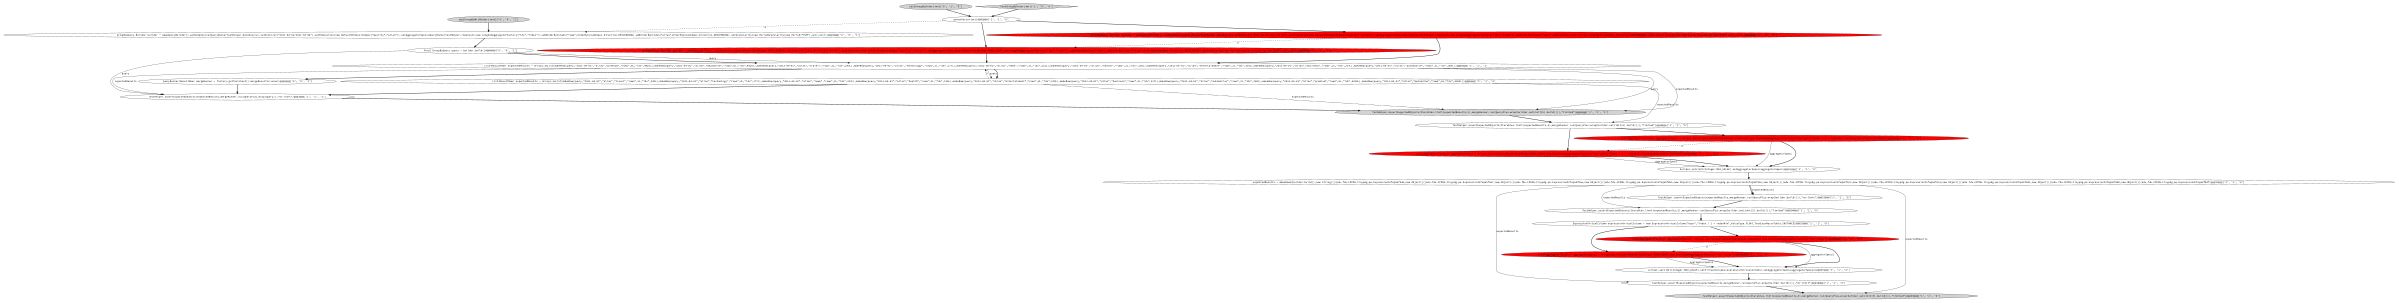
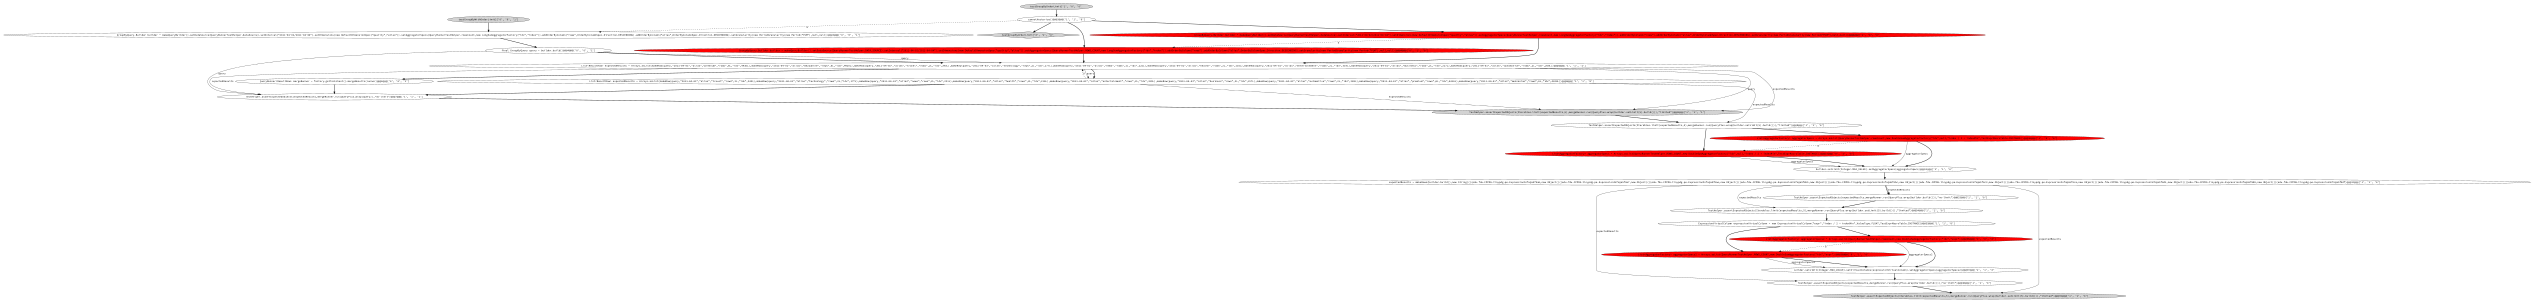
node "testGroupByOrderLimit['0', '1', '0']": shape ellipse -> diamond
node "testGroupByOrderLimit['1', '0', '0']": shape diamond -> ellipse
edge "testGroupByOrderLimit['0', '1', '0']" -> "cannotVectorize()@@@3@@@['1', '1', '0']": reversed
